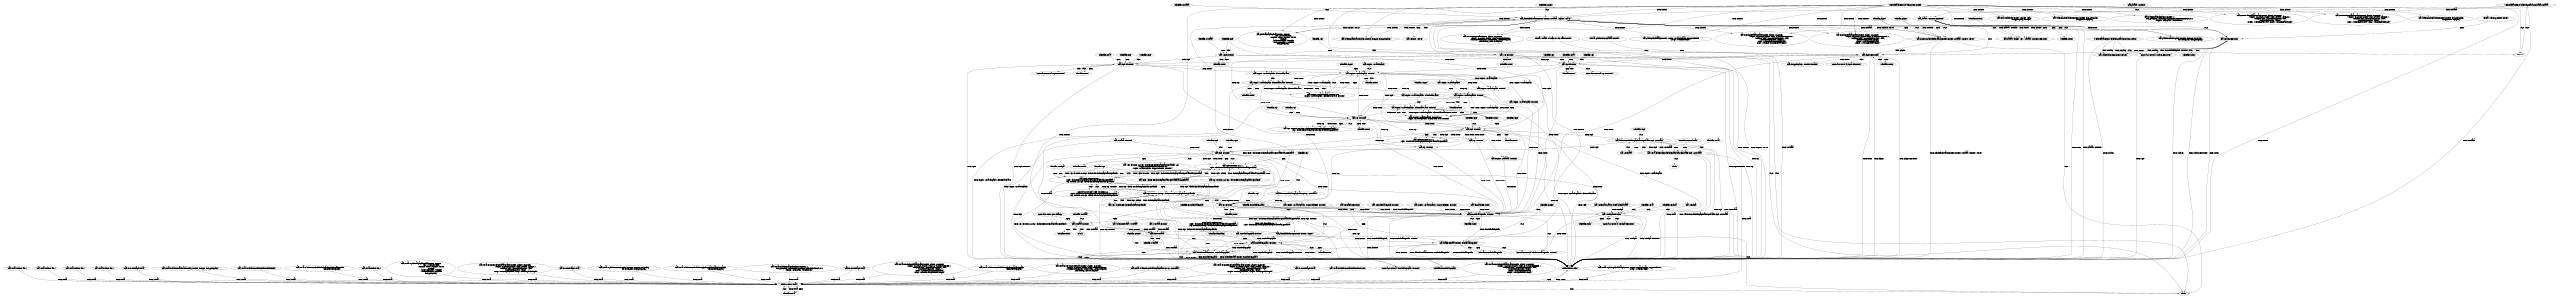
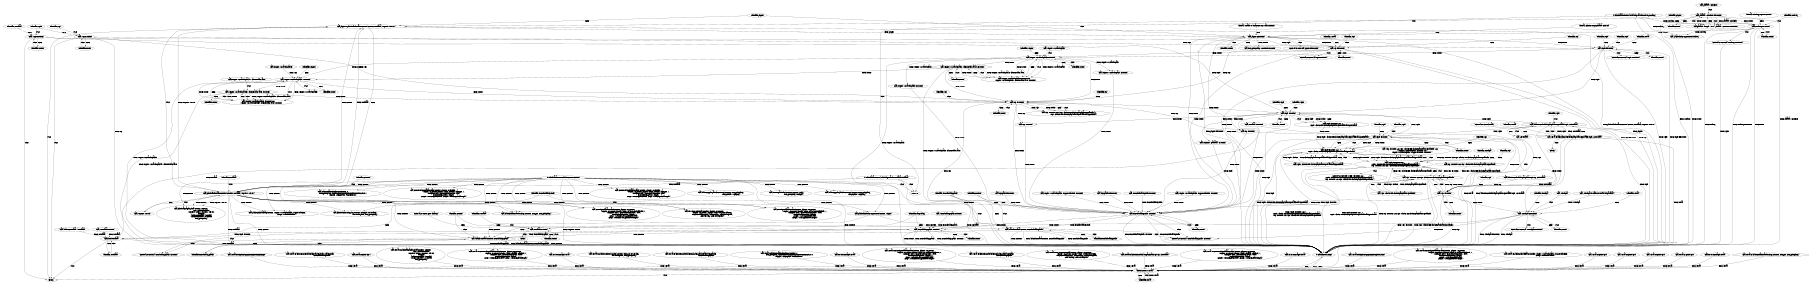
edge "(Call,modreq == NULL)" -> "(ControlStructure,if (modreq == NULL))": label "DDG: encoded_dhkey_info != NULL" -> "AST: "
edge "(MethodParameterIn,krb5_kdcpreauth_modreq modreq)" -> "(ControlStructure,if (modreq == NULL))": now "(MethodParameterIn,krb5_kdcpreauth_modreq modreq)" -> "(Call,modreq == NULL)"
node "(Call,reqctx->rcv_auth_pack->clientPublicValue)": removed
edge "(Call,request->padata[i] != NULL)" -> "(Call,encoded_dhkey_info != NULL)": label "DDG: NULL" -> "DDG: rep9"
edge "(Call,out_data = NULL)" -> "(Call,free(out_data))": label "DDG: out_data" -> "DDG: rep9 != NULL"
edge "(Call,out_data = NULL)" -> "(Call,pkinit_fini_kdc_req_context(context, reqctx))": now "(MethodParameterIn,krb5_context context)" -> "(Call,pkinit_fini_kdc_req_context(context, reqctx))"
node "(ControlStructure,if (checksum_dhkey_info != NULL))": label "(ControlStructure,if (checksum_dhkey_info != NULL))" -> "(ControlStructure,if (encoded_dhkey_info != NULL))"
